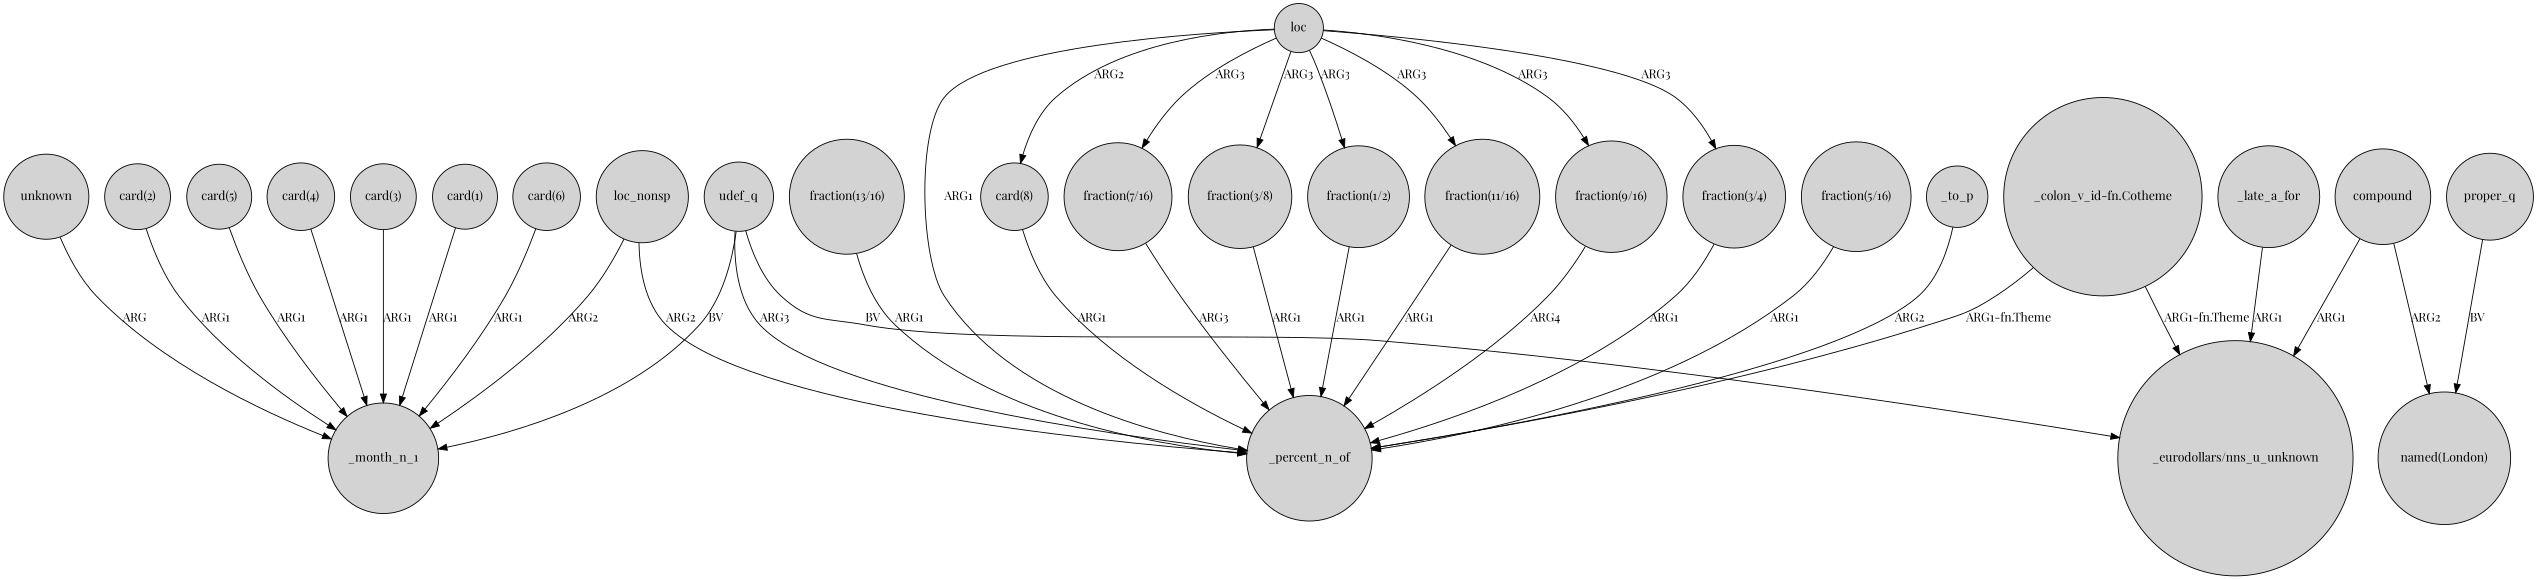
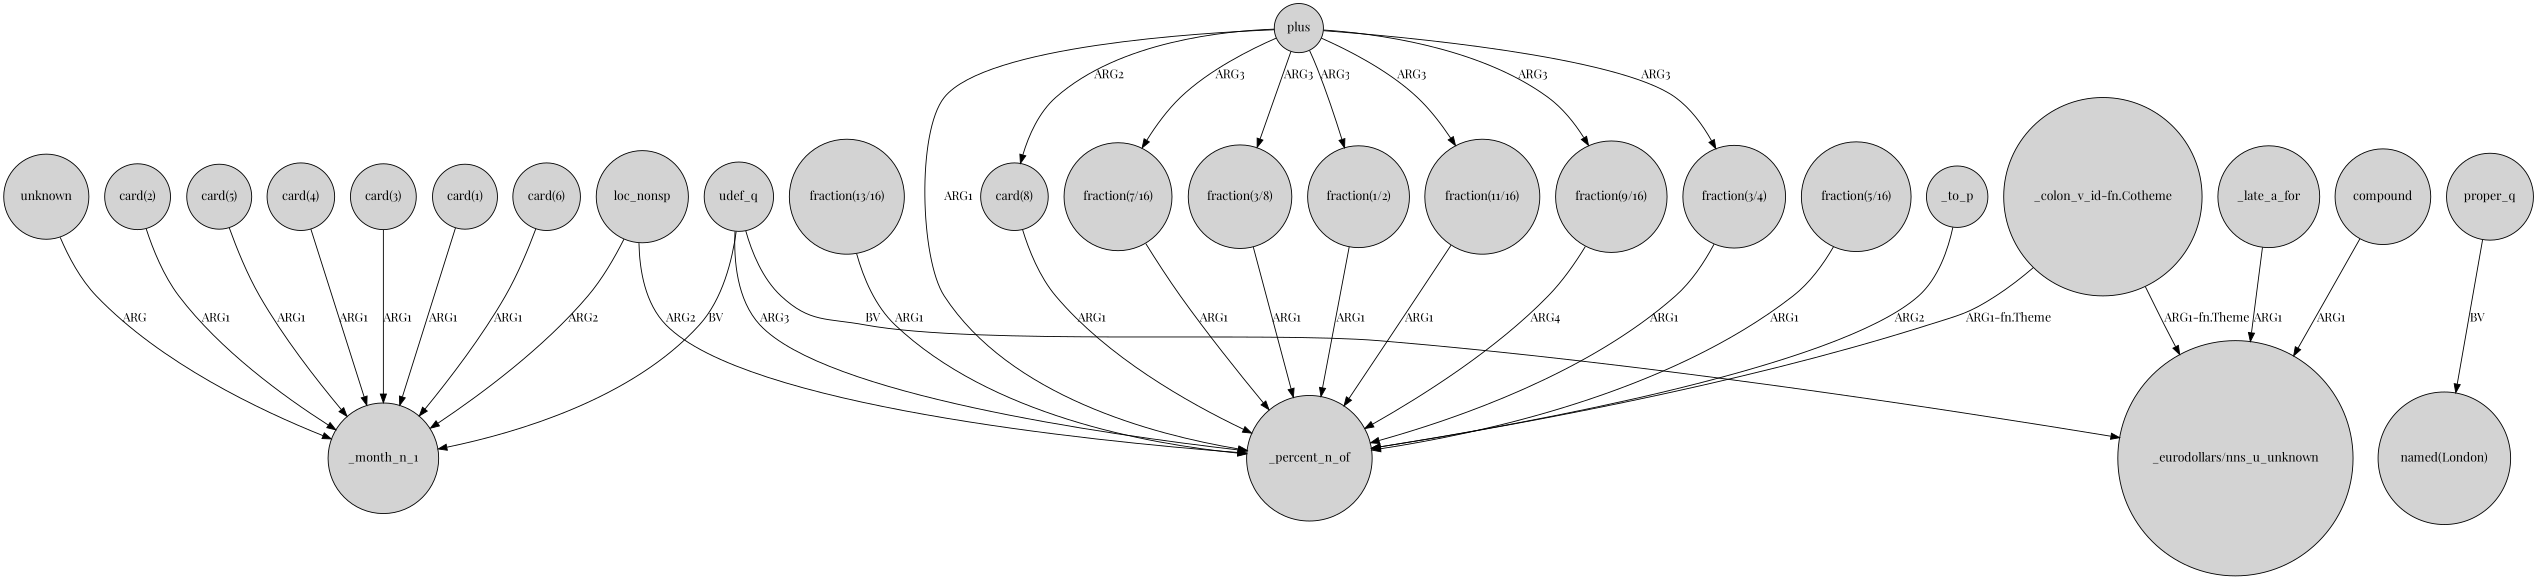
node "loc": label "loc" -> "plus"
edge "compound" -> "named(London)": removed, label "ARG2"
edge "fraction(7/16)" -> "_percent_n_of": label "ARG3" -> "ARG1"
